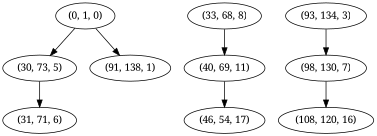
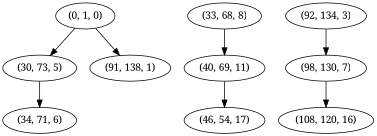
node "(93, 134, 3)": label "(93, 134, 3)" -> "(92, 134, 3)"
node "(31, 71, 6)": label "(31, 71, 6)" -> "(34, 71, 6)"
